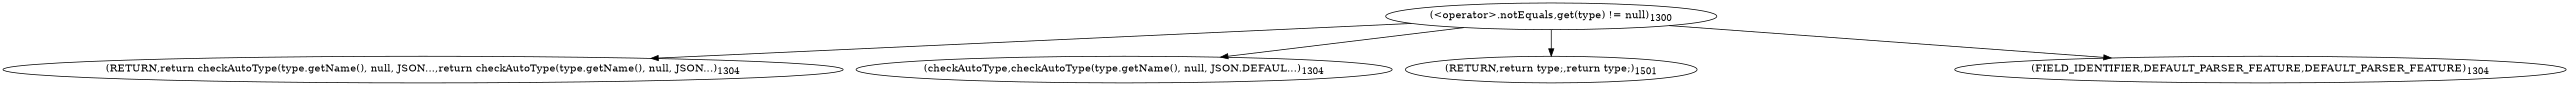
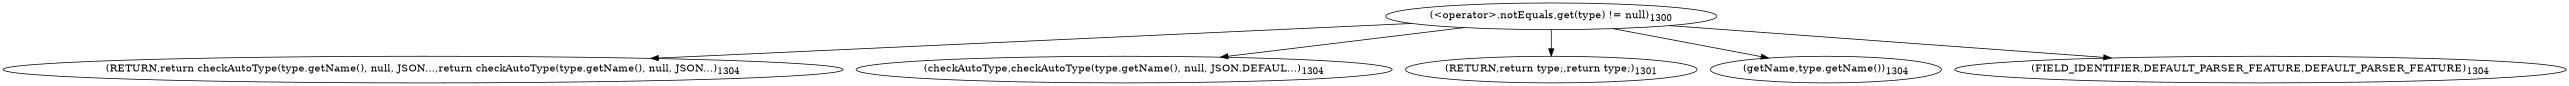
node "(RETURN,return type;,return type;)": text "1501" -> "1301"
node "(getName,type.getName())": added
